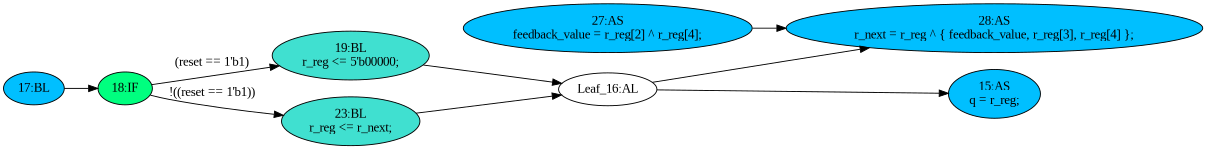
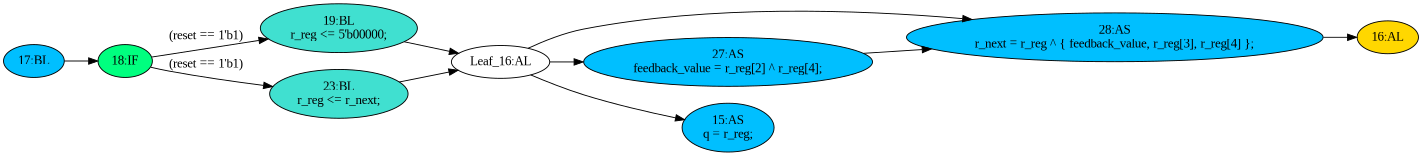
node "16:AL": added
edge "Leaf_16:AL" -> "27:AS feedback_value = r_reg[2] ^ r_reg[4];": added
edge "18:IF" -> "23:BL r_reg <= r_next;": label "!((reset == 1'b1))" -> "(reset == 1'b1)"
